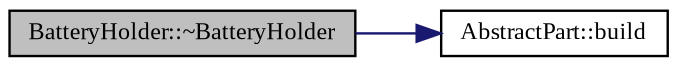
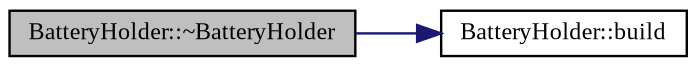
node "AbstractPart::build": label "AbstractPart::build" -> "BatteryHolder::build"
